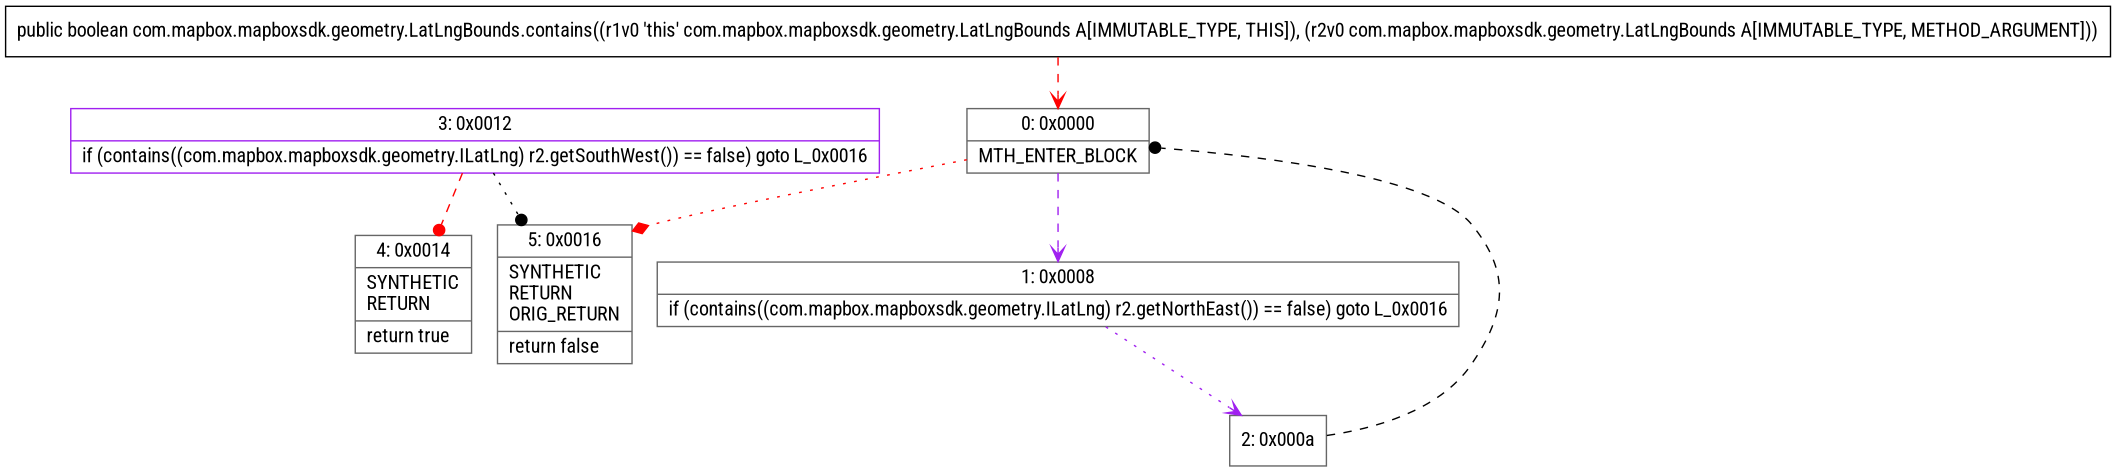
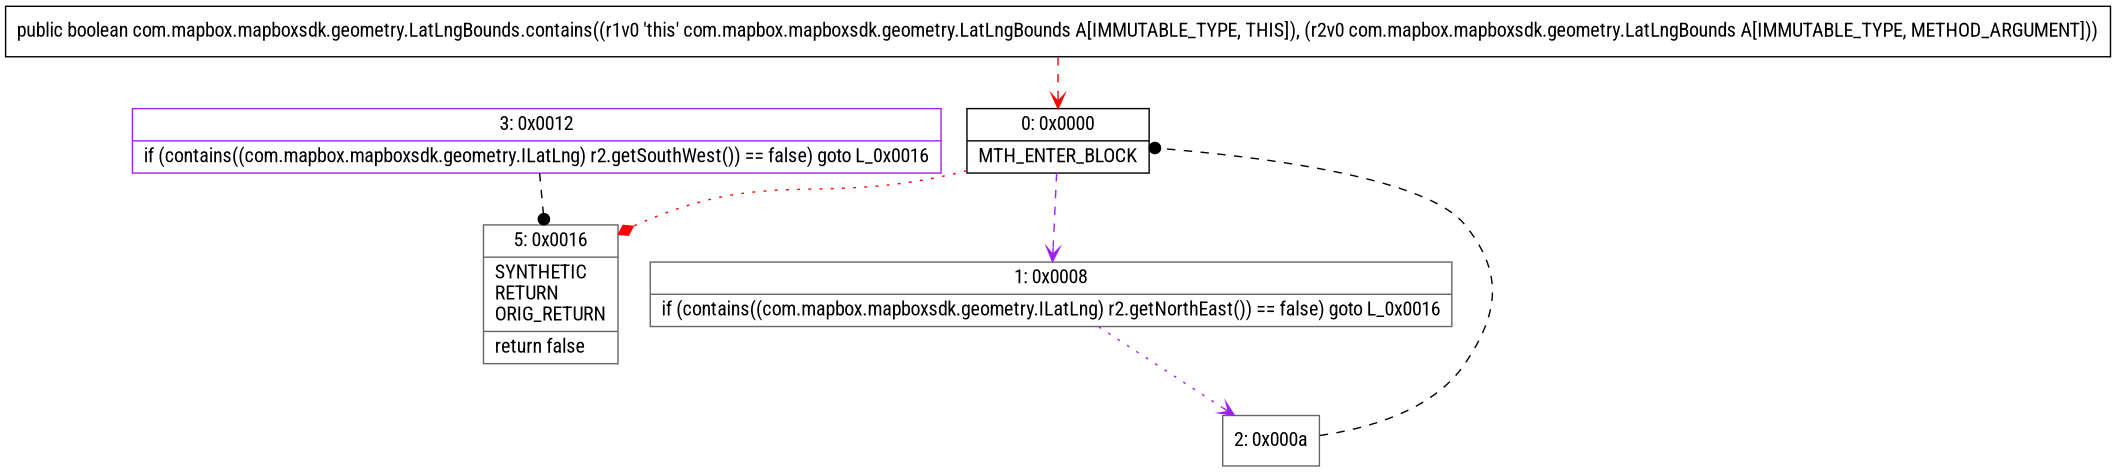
node "0: 0x0000": color gray40 -> black
edge "3: 0x0012" -> "5: 0x0016": style dotted -> dashed
node "4: 0x0014": removed
